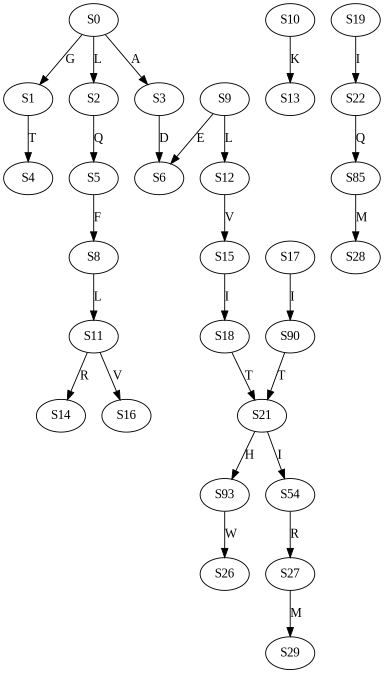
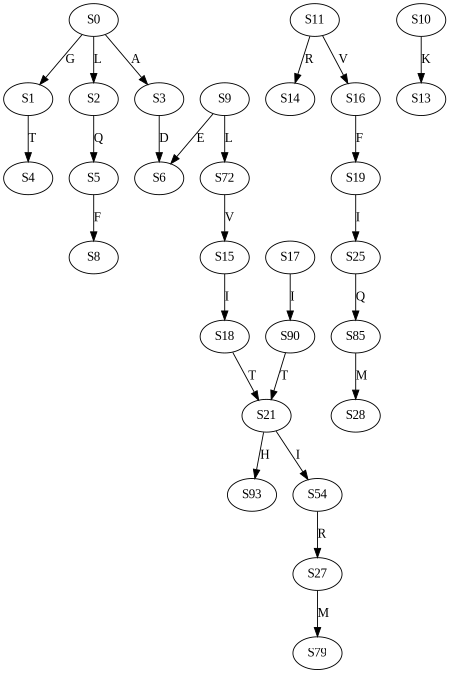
node "S22": label "S22" -> "S25"
edge "S16" -> "S19": added, label "F"
node "S12": label "S12" -> "S72"
edge "S8" -> "S11": removed, label "L"
node "S26": removed
node "S29": label "S29" -> "S79"
